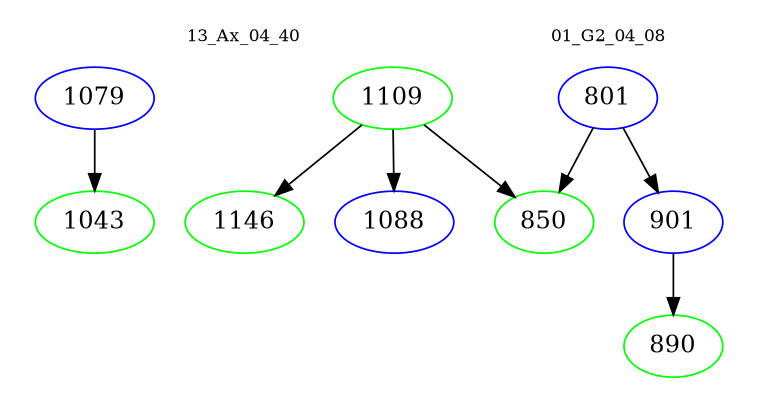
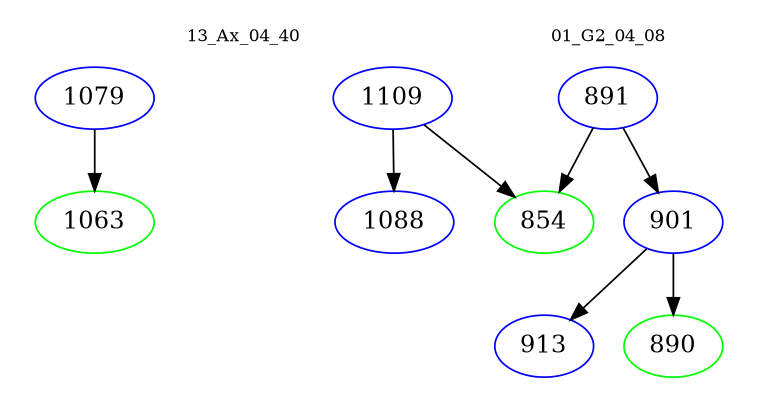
node "1109": color green -> blue
node "801": label "801" -> "891"
node "1043": label "1043" -> "1063"
node "1146": removed
node "850": label "850" -> "854"
node "913": added
